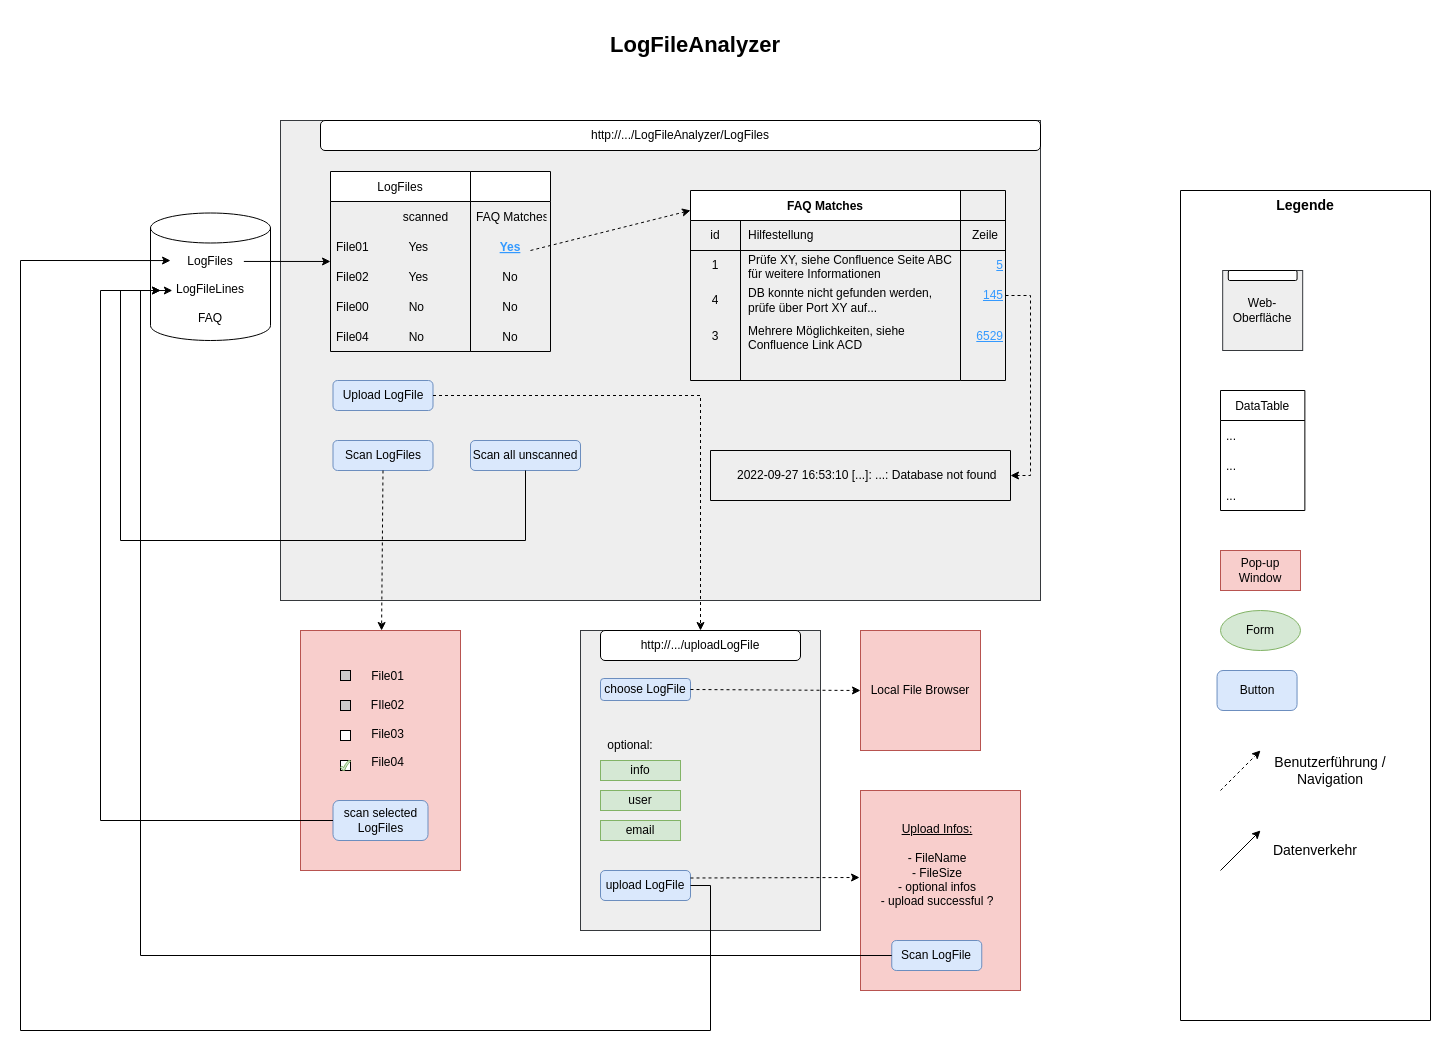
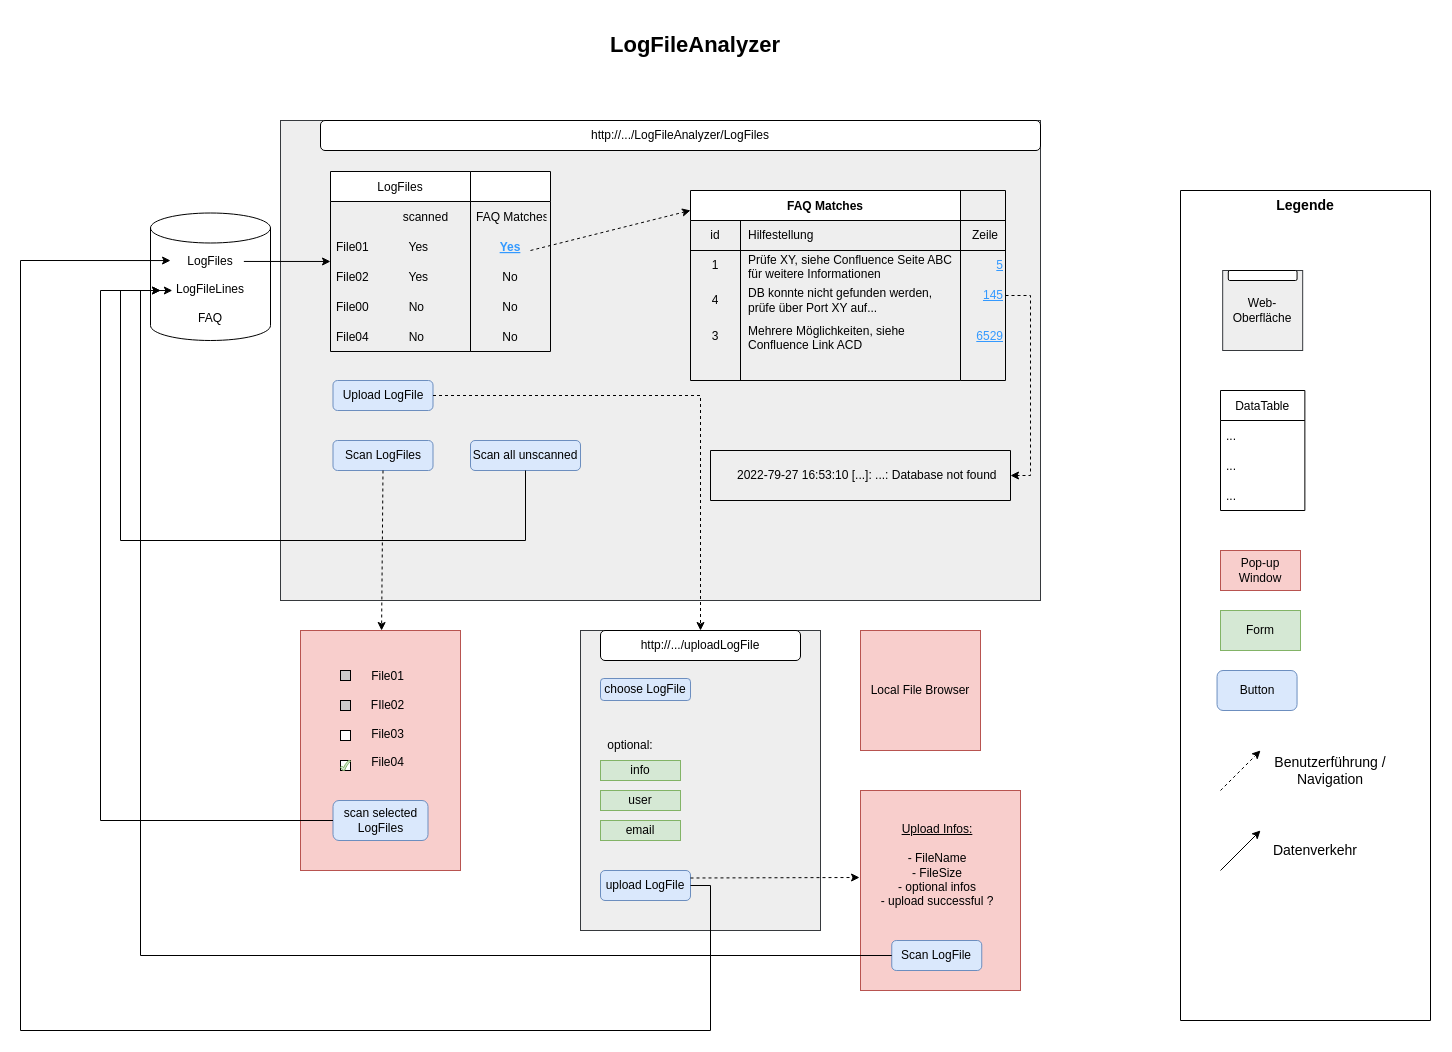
node "2022-09-27 16:53:10 [...]: ...: Database not found": label "2022-09-27 16:53:10 [...]: ...: Database not found" -> "2022-79-27 16:53:10 [...]: ...: Database not found"
node "Form": shape ellipse -> rectangle
edge "choose LogFile" -> "Local File Browser": removed
